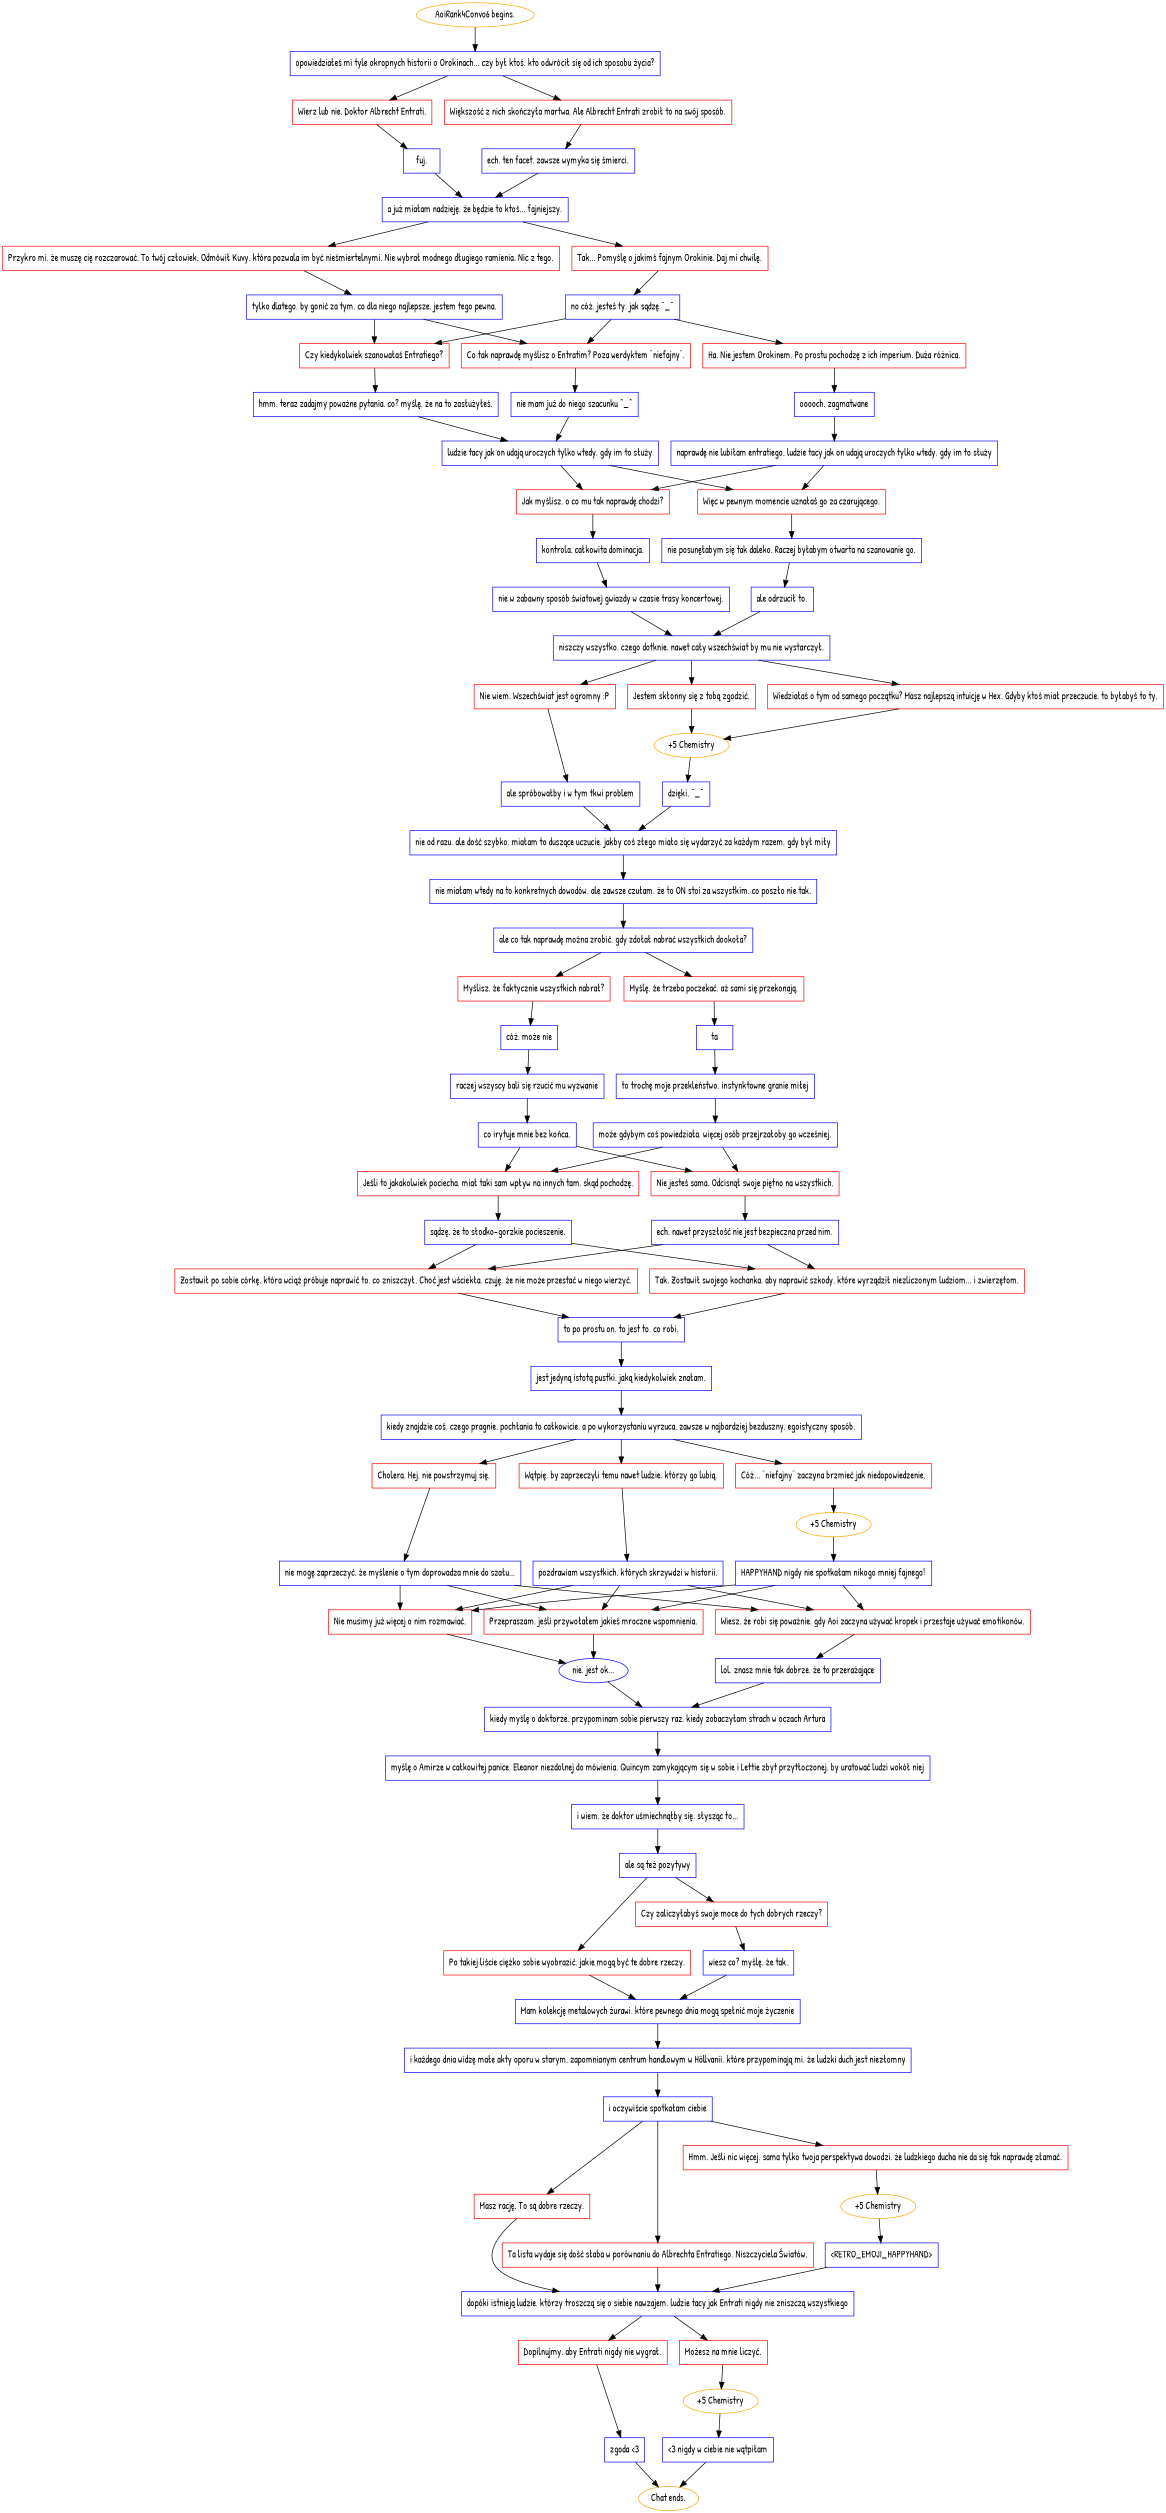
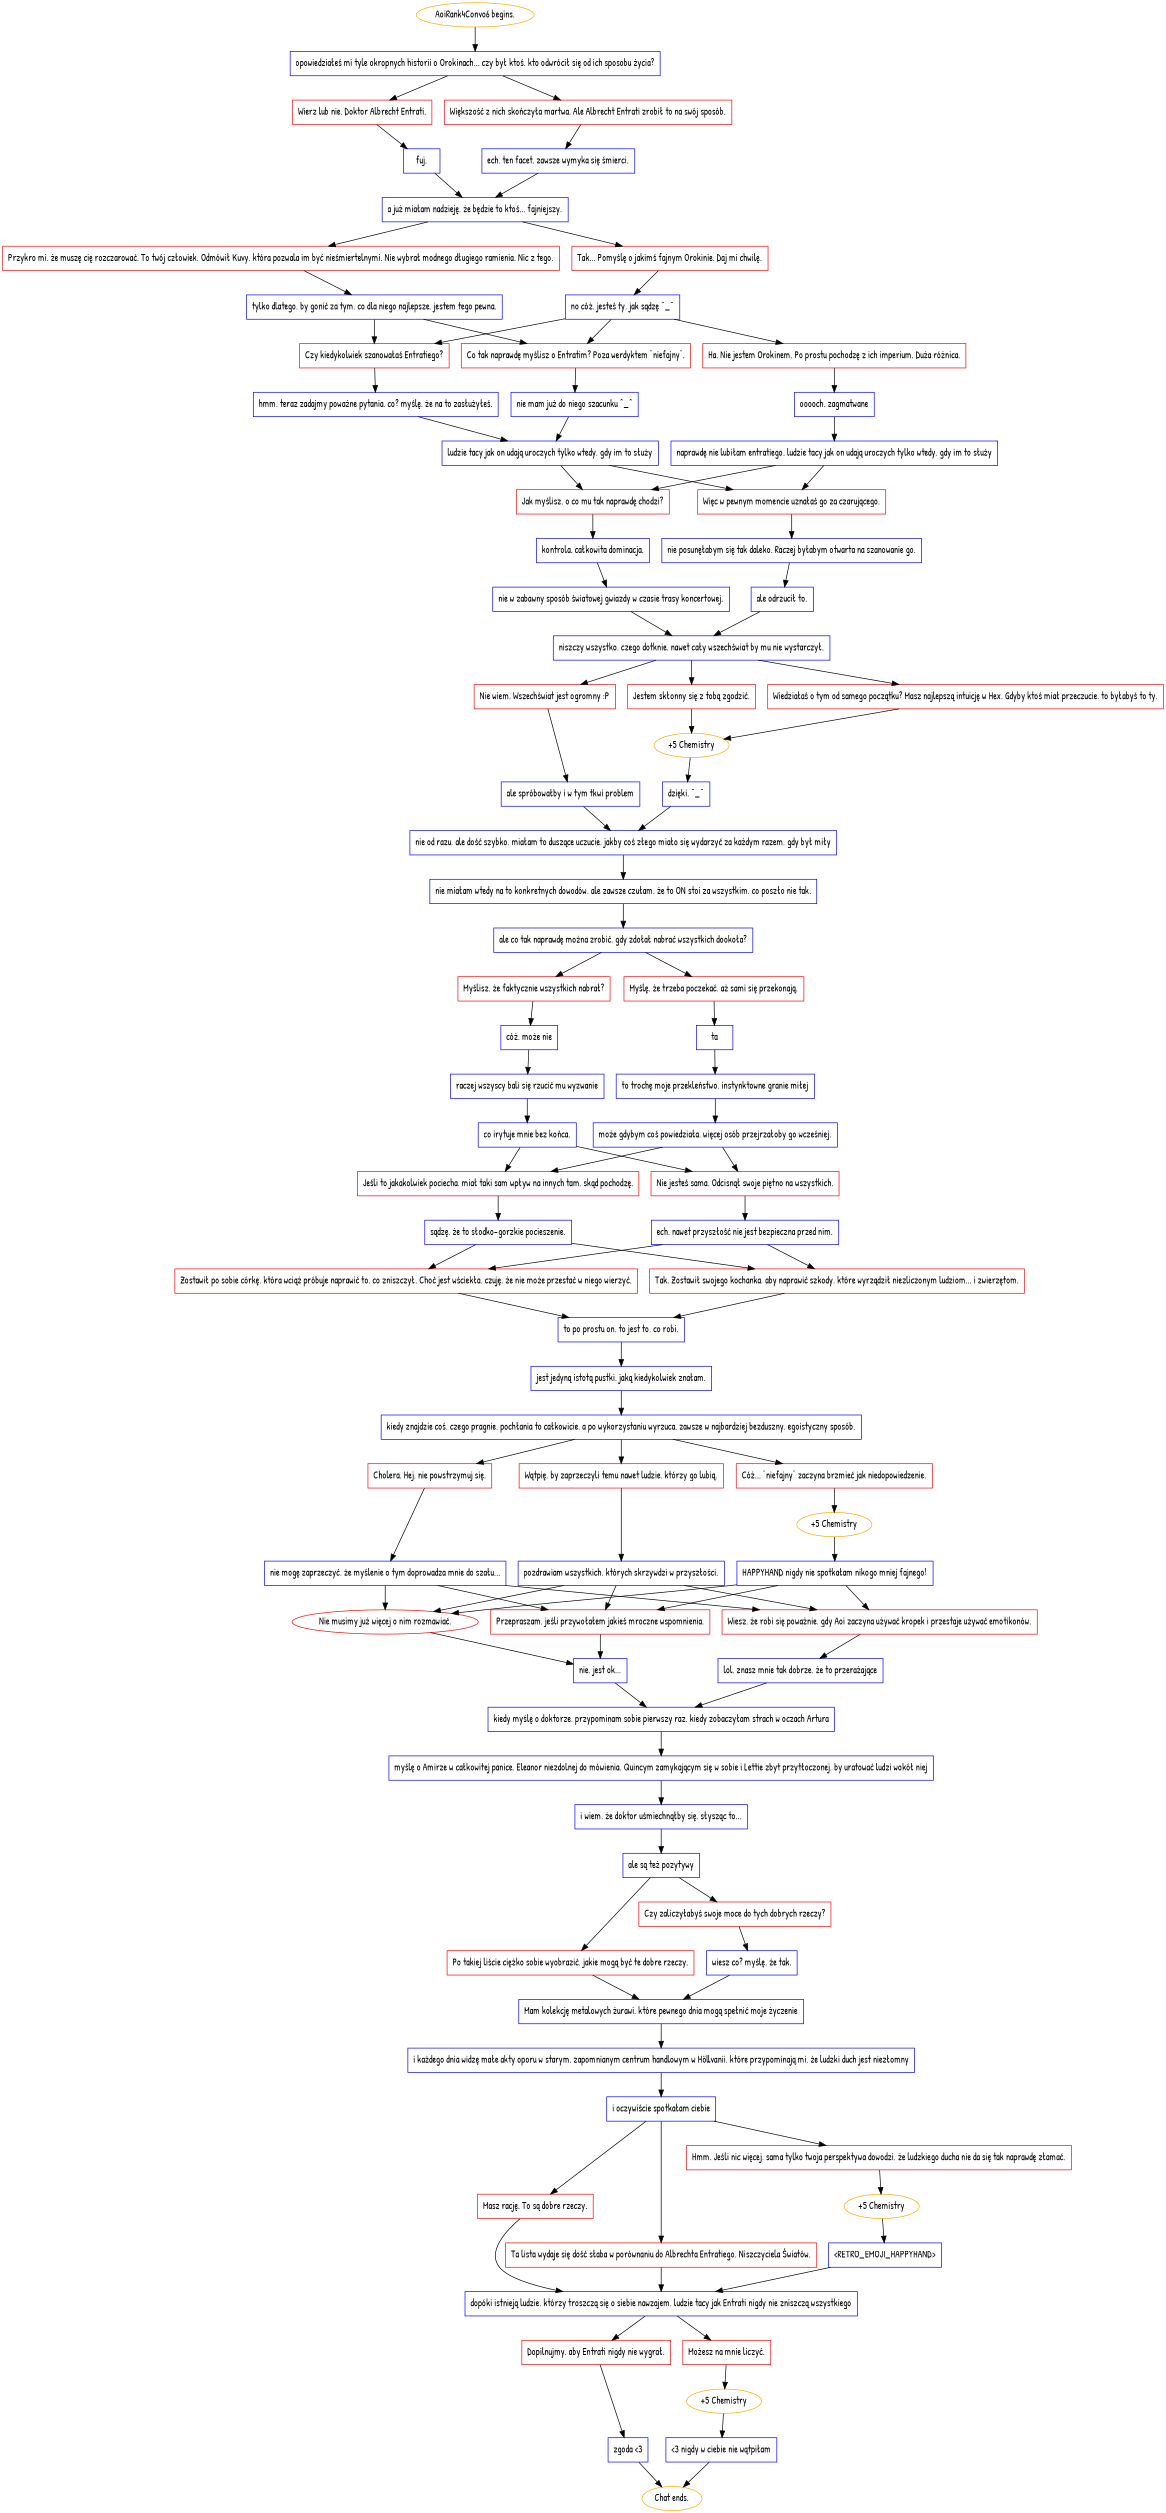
node "pozdrawiam wszystkich, których skrzywdzi w historii.": label "pozdrawiam wszystkich, których skrzywdzi w historii." -> "pozdrawiam wszystkich, których skrzywdzi w przyszłości."
node "Nie musimy już więcej o nim rozmawiać.": shape box -> ellipse
node "nie, jest ok...": shape ellipse -> box
